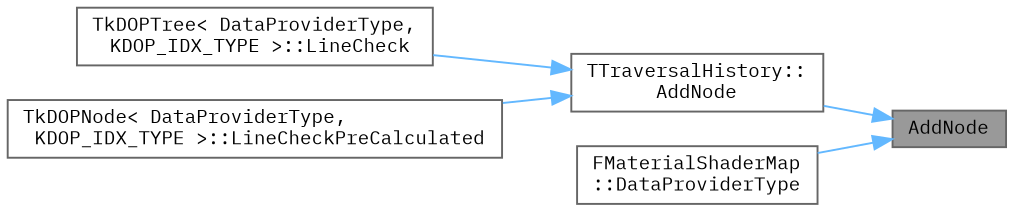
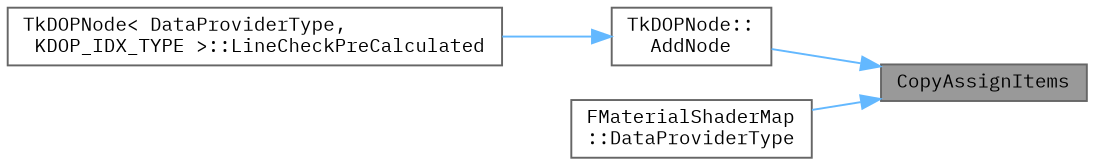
node "TkDOPTree< DataProviderType, KDOP_IDX_TYPE >::LineCheck": removed
node "TTraversalHistory:: AddNode": label "TTraversalHistory:: AddNode" -> "TkDOPNode:: AddNode"
node "AddNode": label "AddNode" -> "CopyAssignItems"
